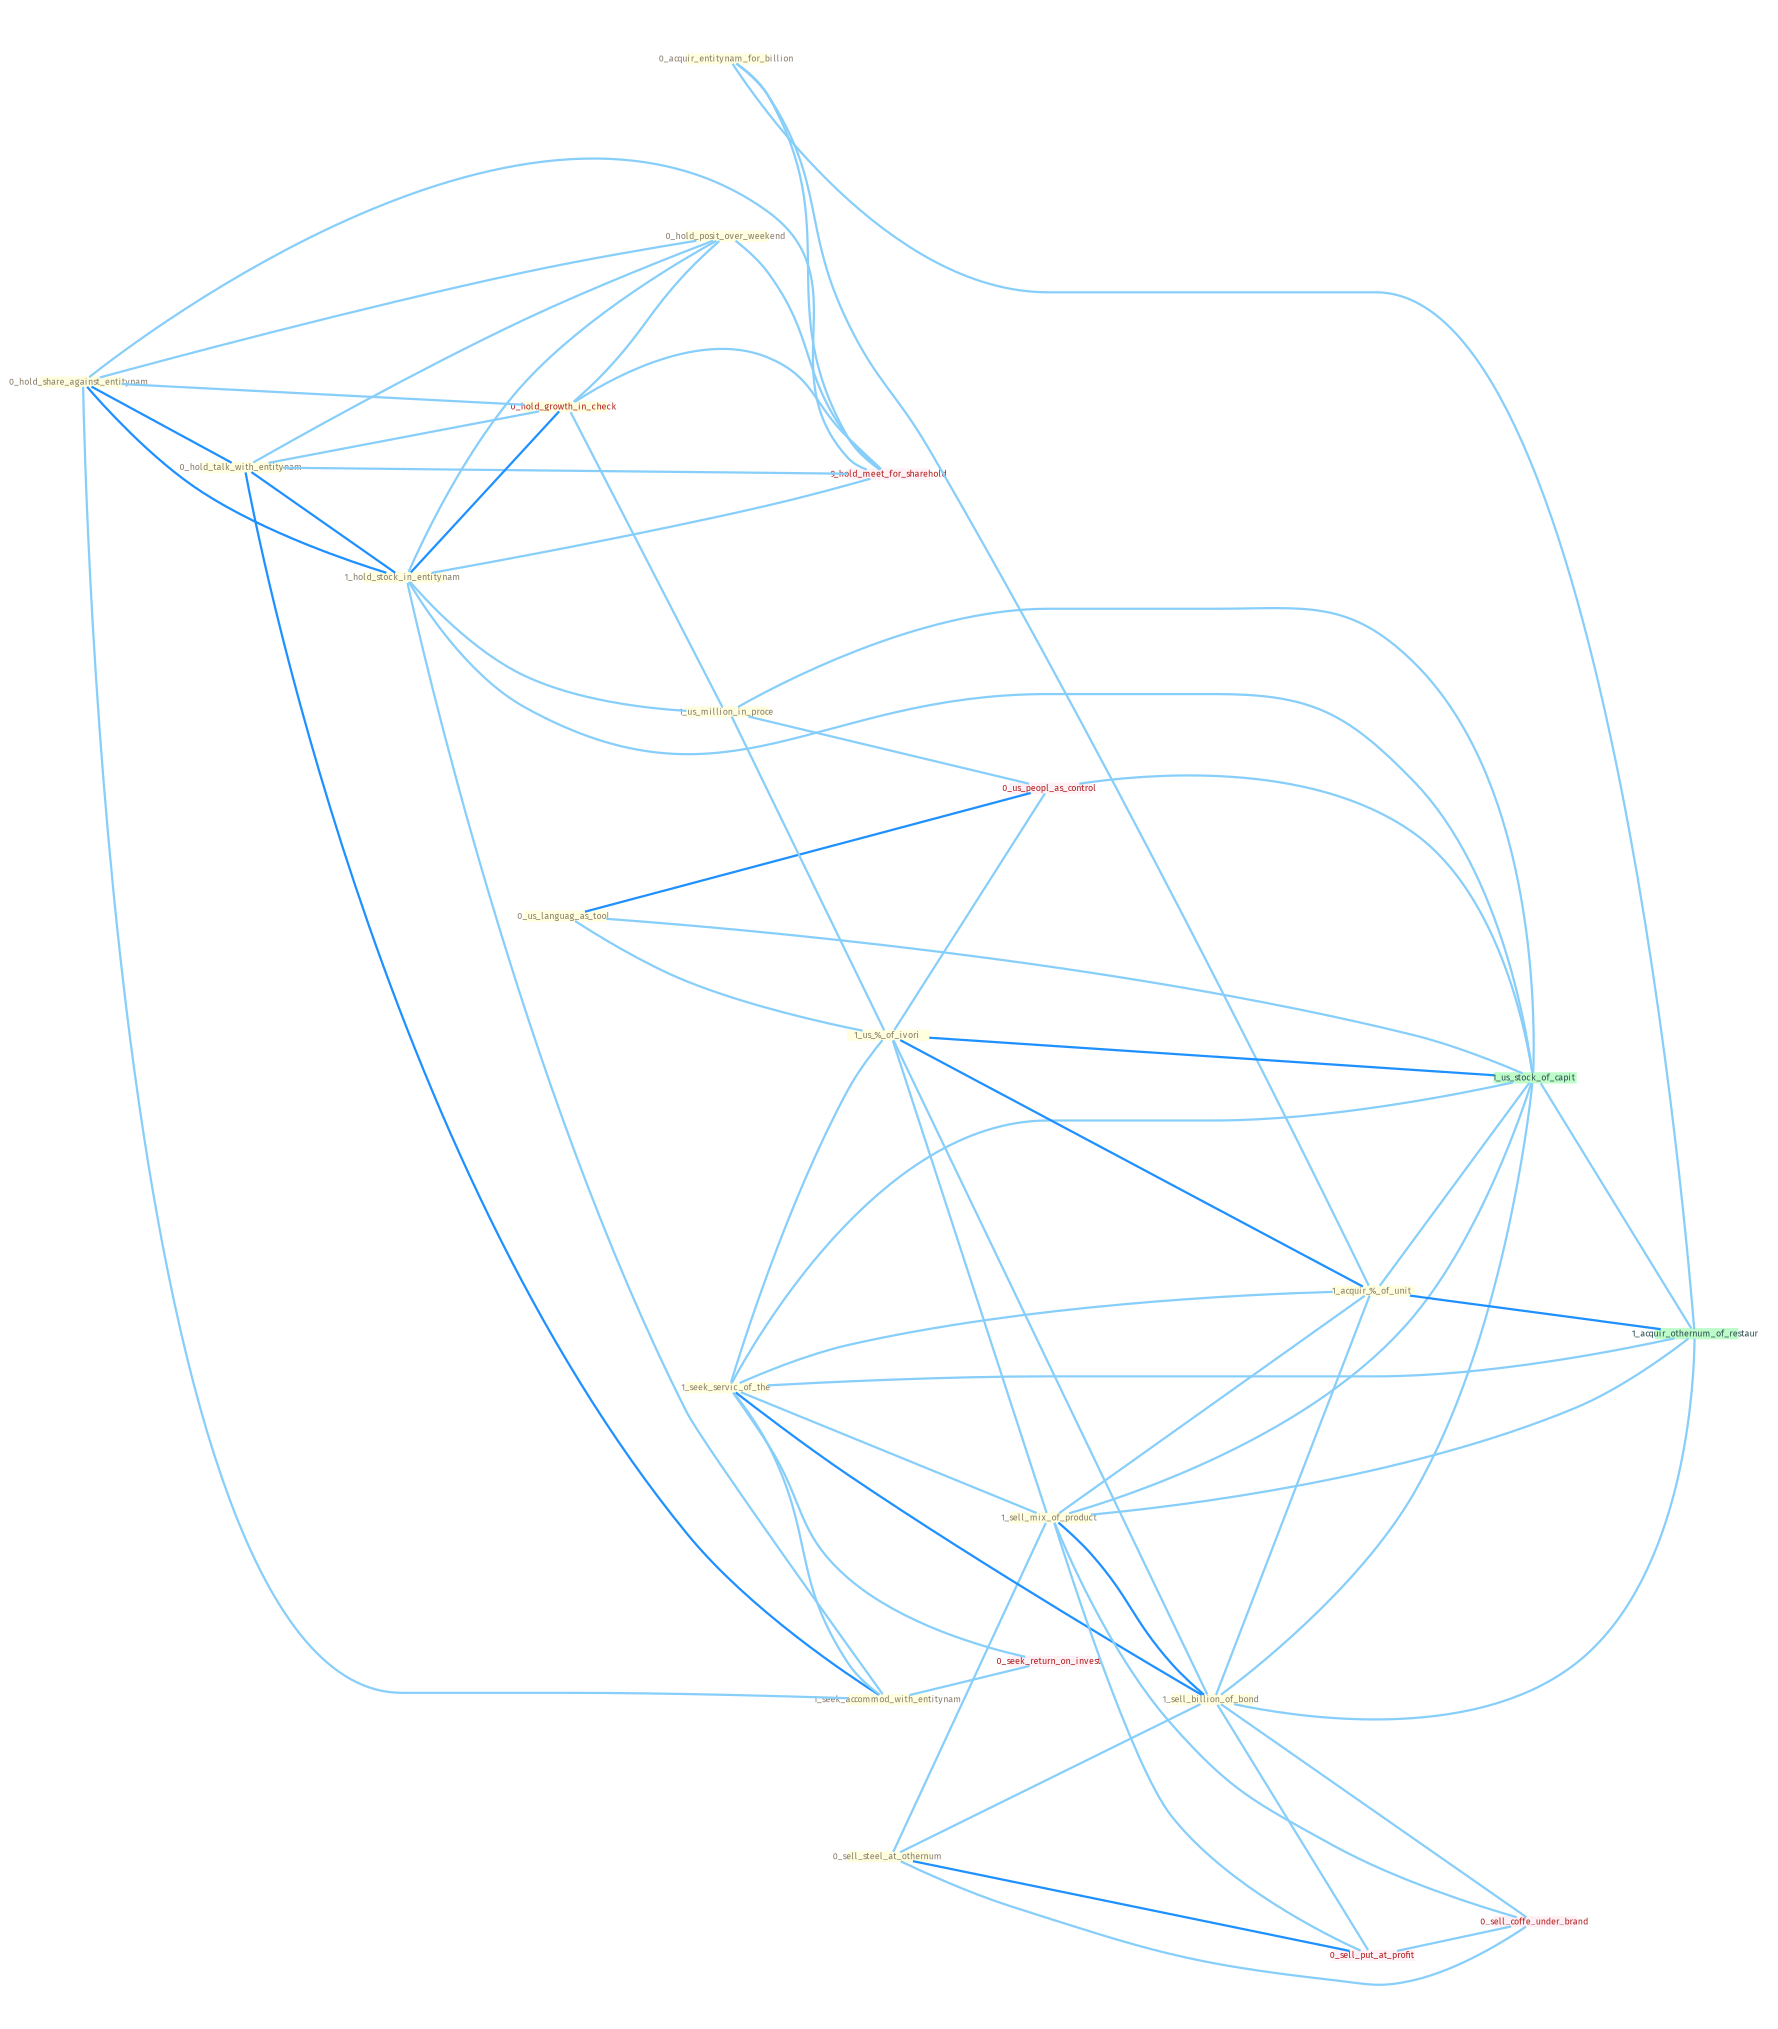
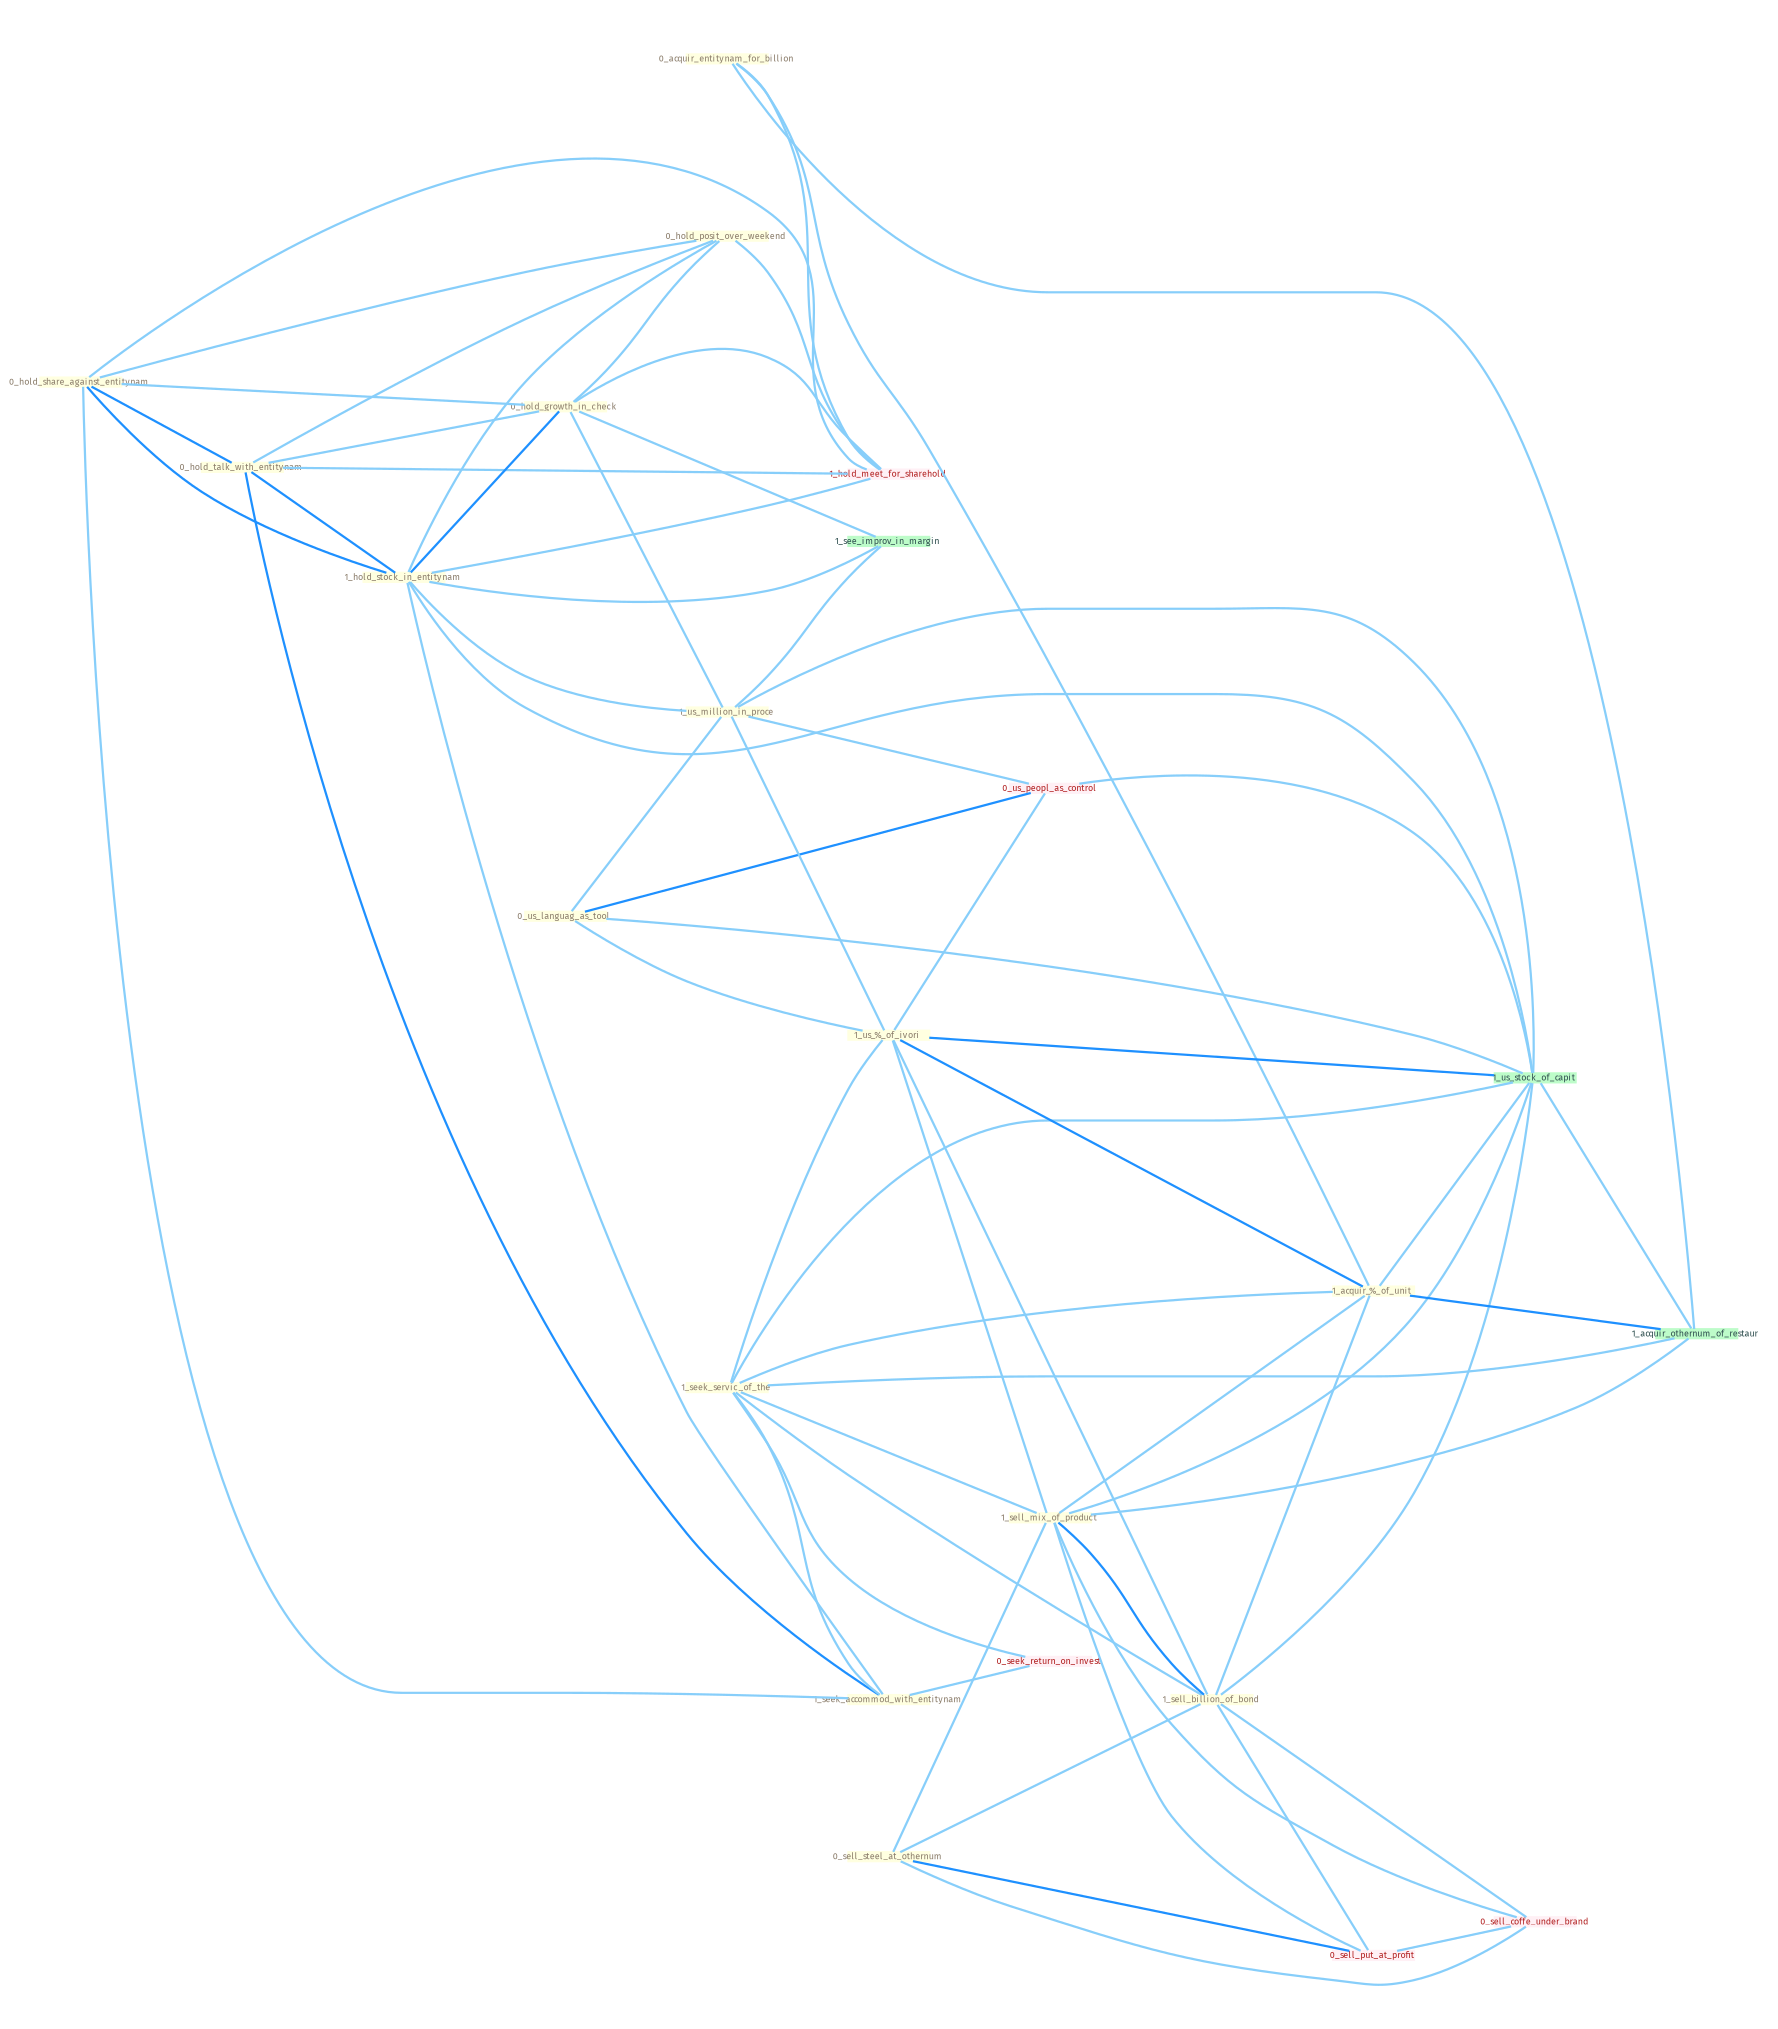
node "0_hold_growth_in_check": fontcolor #b22222 -> #8b7d6b
node "9_hold_meet_for_sharehold": label "9_hold_meet_for_sharehold" -> "1_hold_meet_for_sharehold"
node "1_see_improv_in_margin": added
edge "1_us_million_in_proce" -- "0_us_languag_as_tool": added
edge "1_seek_servic_of_the" -- "1_sell_billion_of_bond": color #1e90ff -> #87cefa
edge "1_acquir_othernum_of_restaur" -- "1_sell_billion_of_bond": removed
